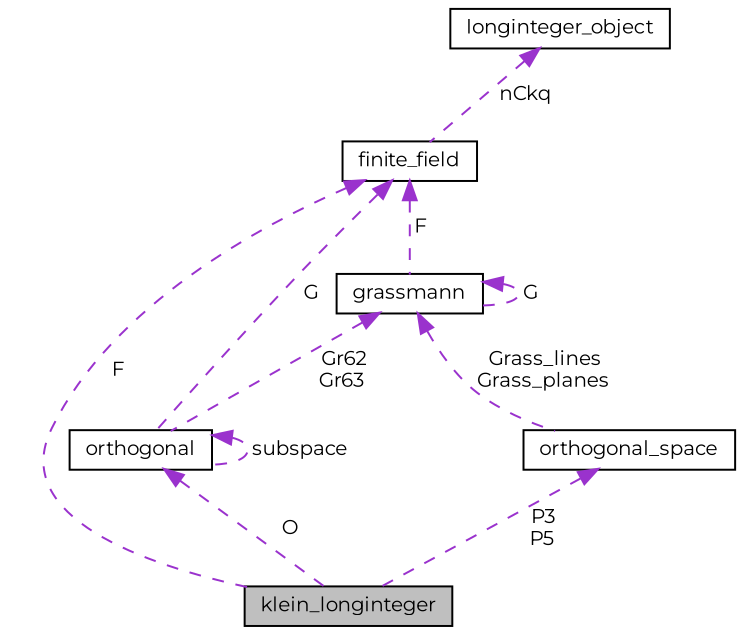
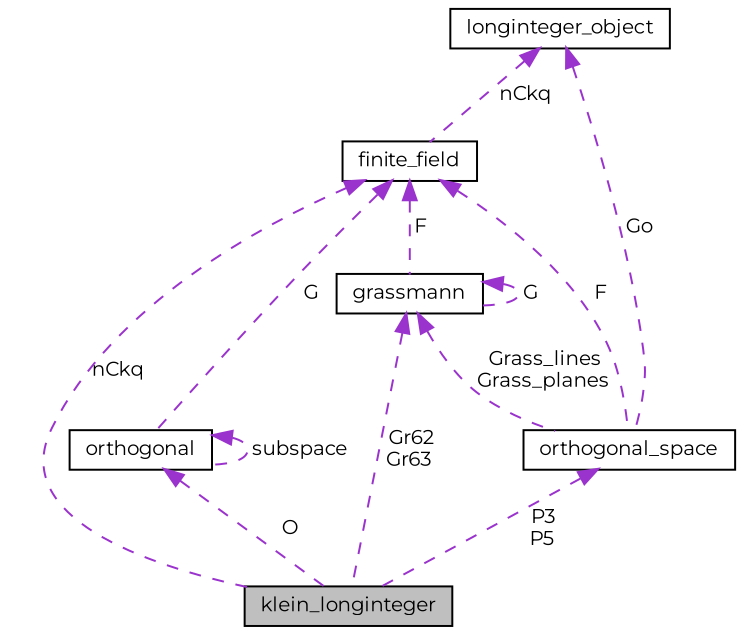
edge "orthogonal_space" -> "longinteger_object": added, label "Go"
edge "orthogonal_space" -> "finite_field": added, label "F"
edge "klein_longinteger" -> "finite_field": label " F" -> " nCkq"
edge "orthogonal" -> "grassmann": now "klein_longinteger" -> "grassmann"
